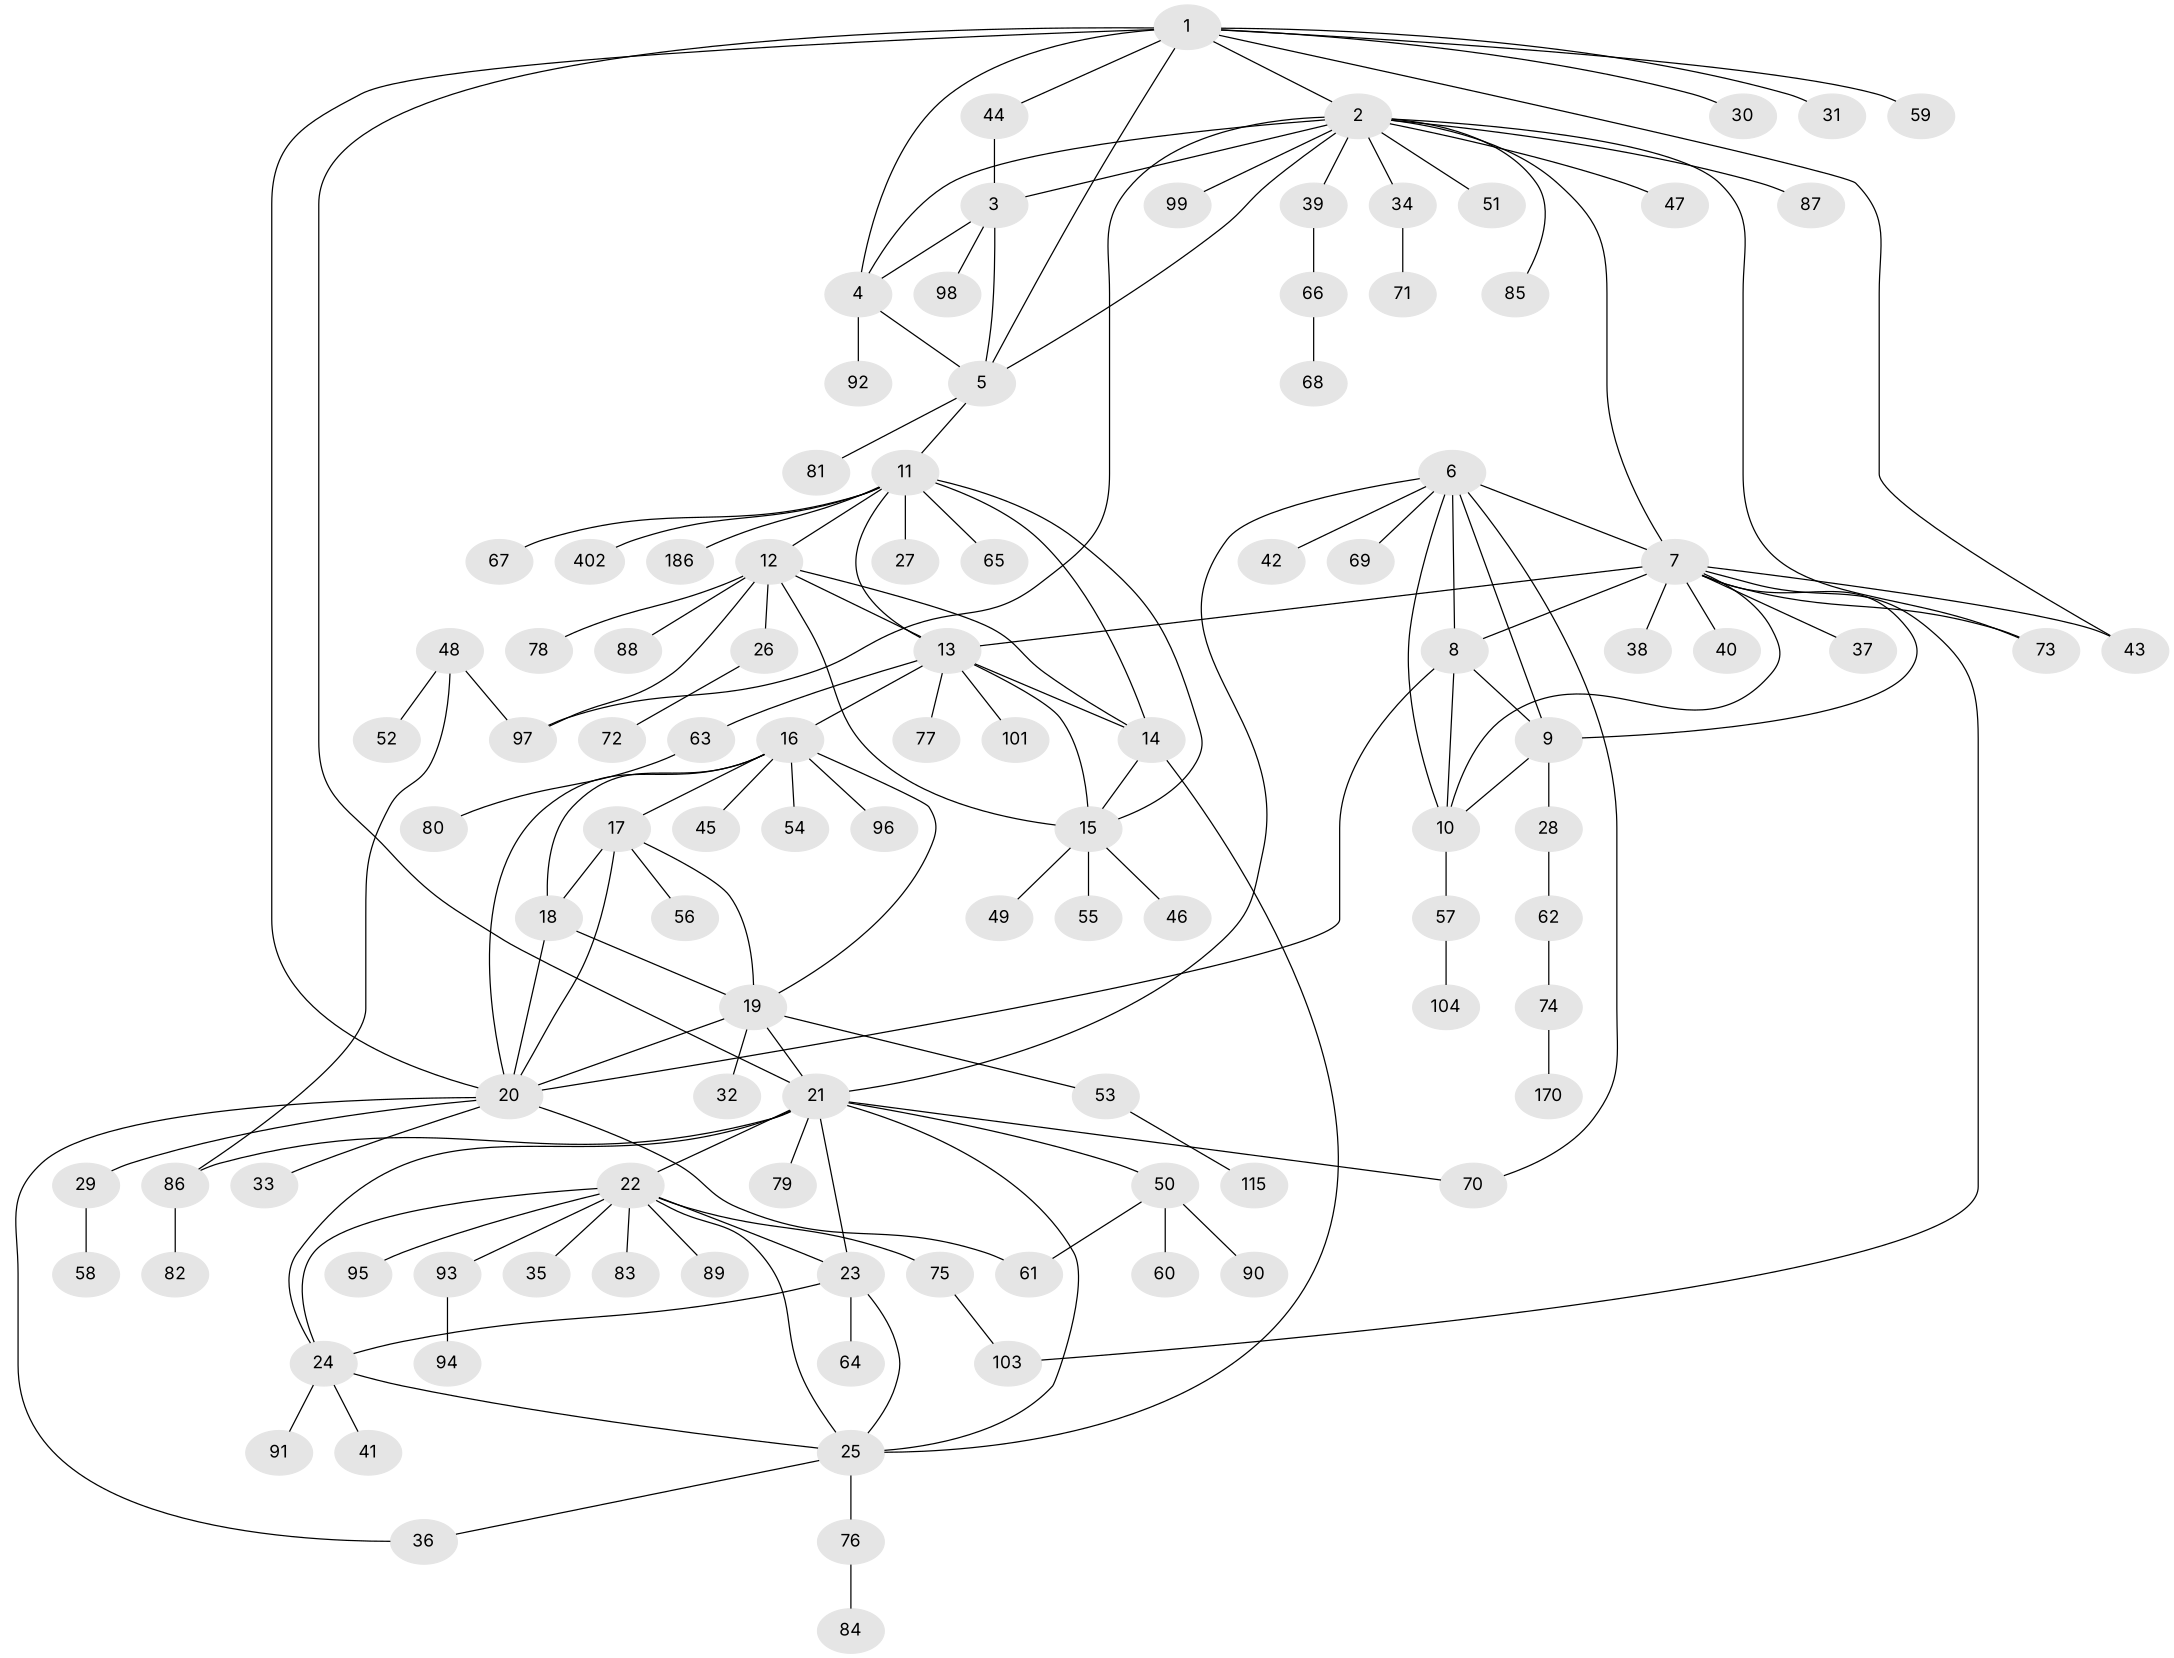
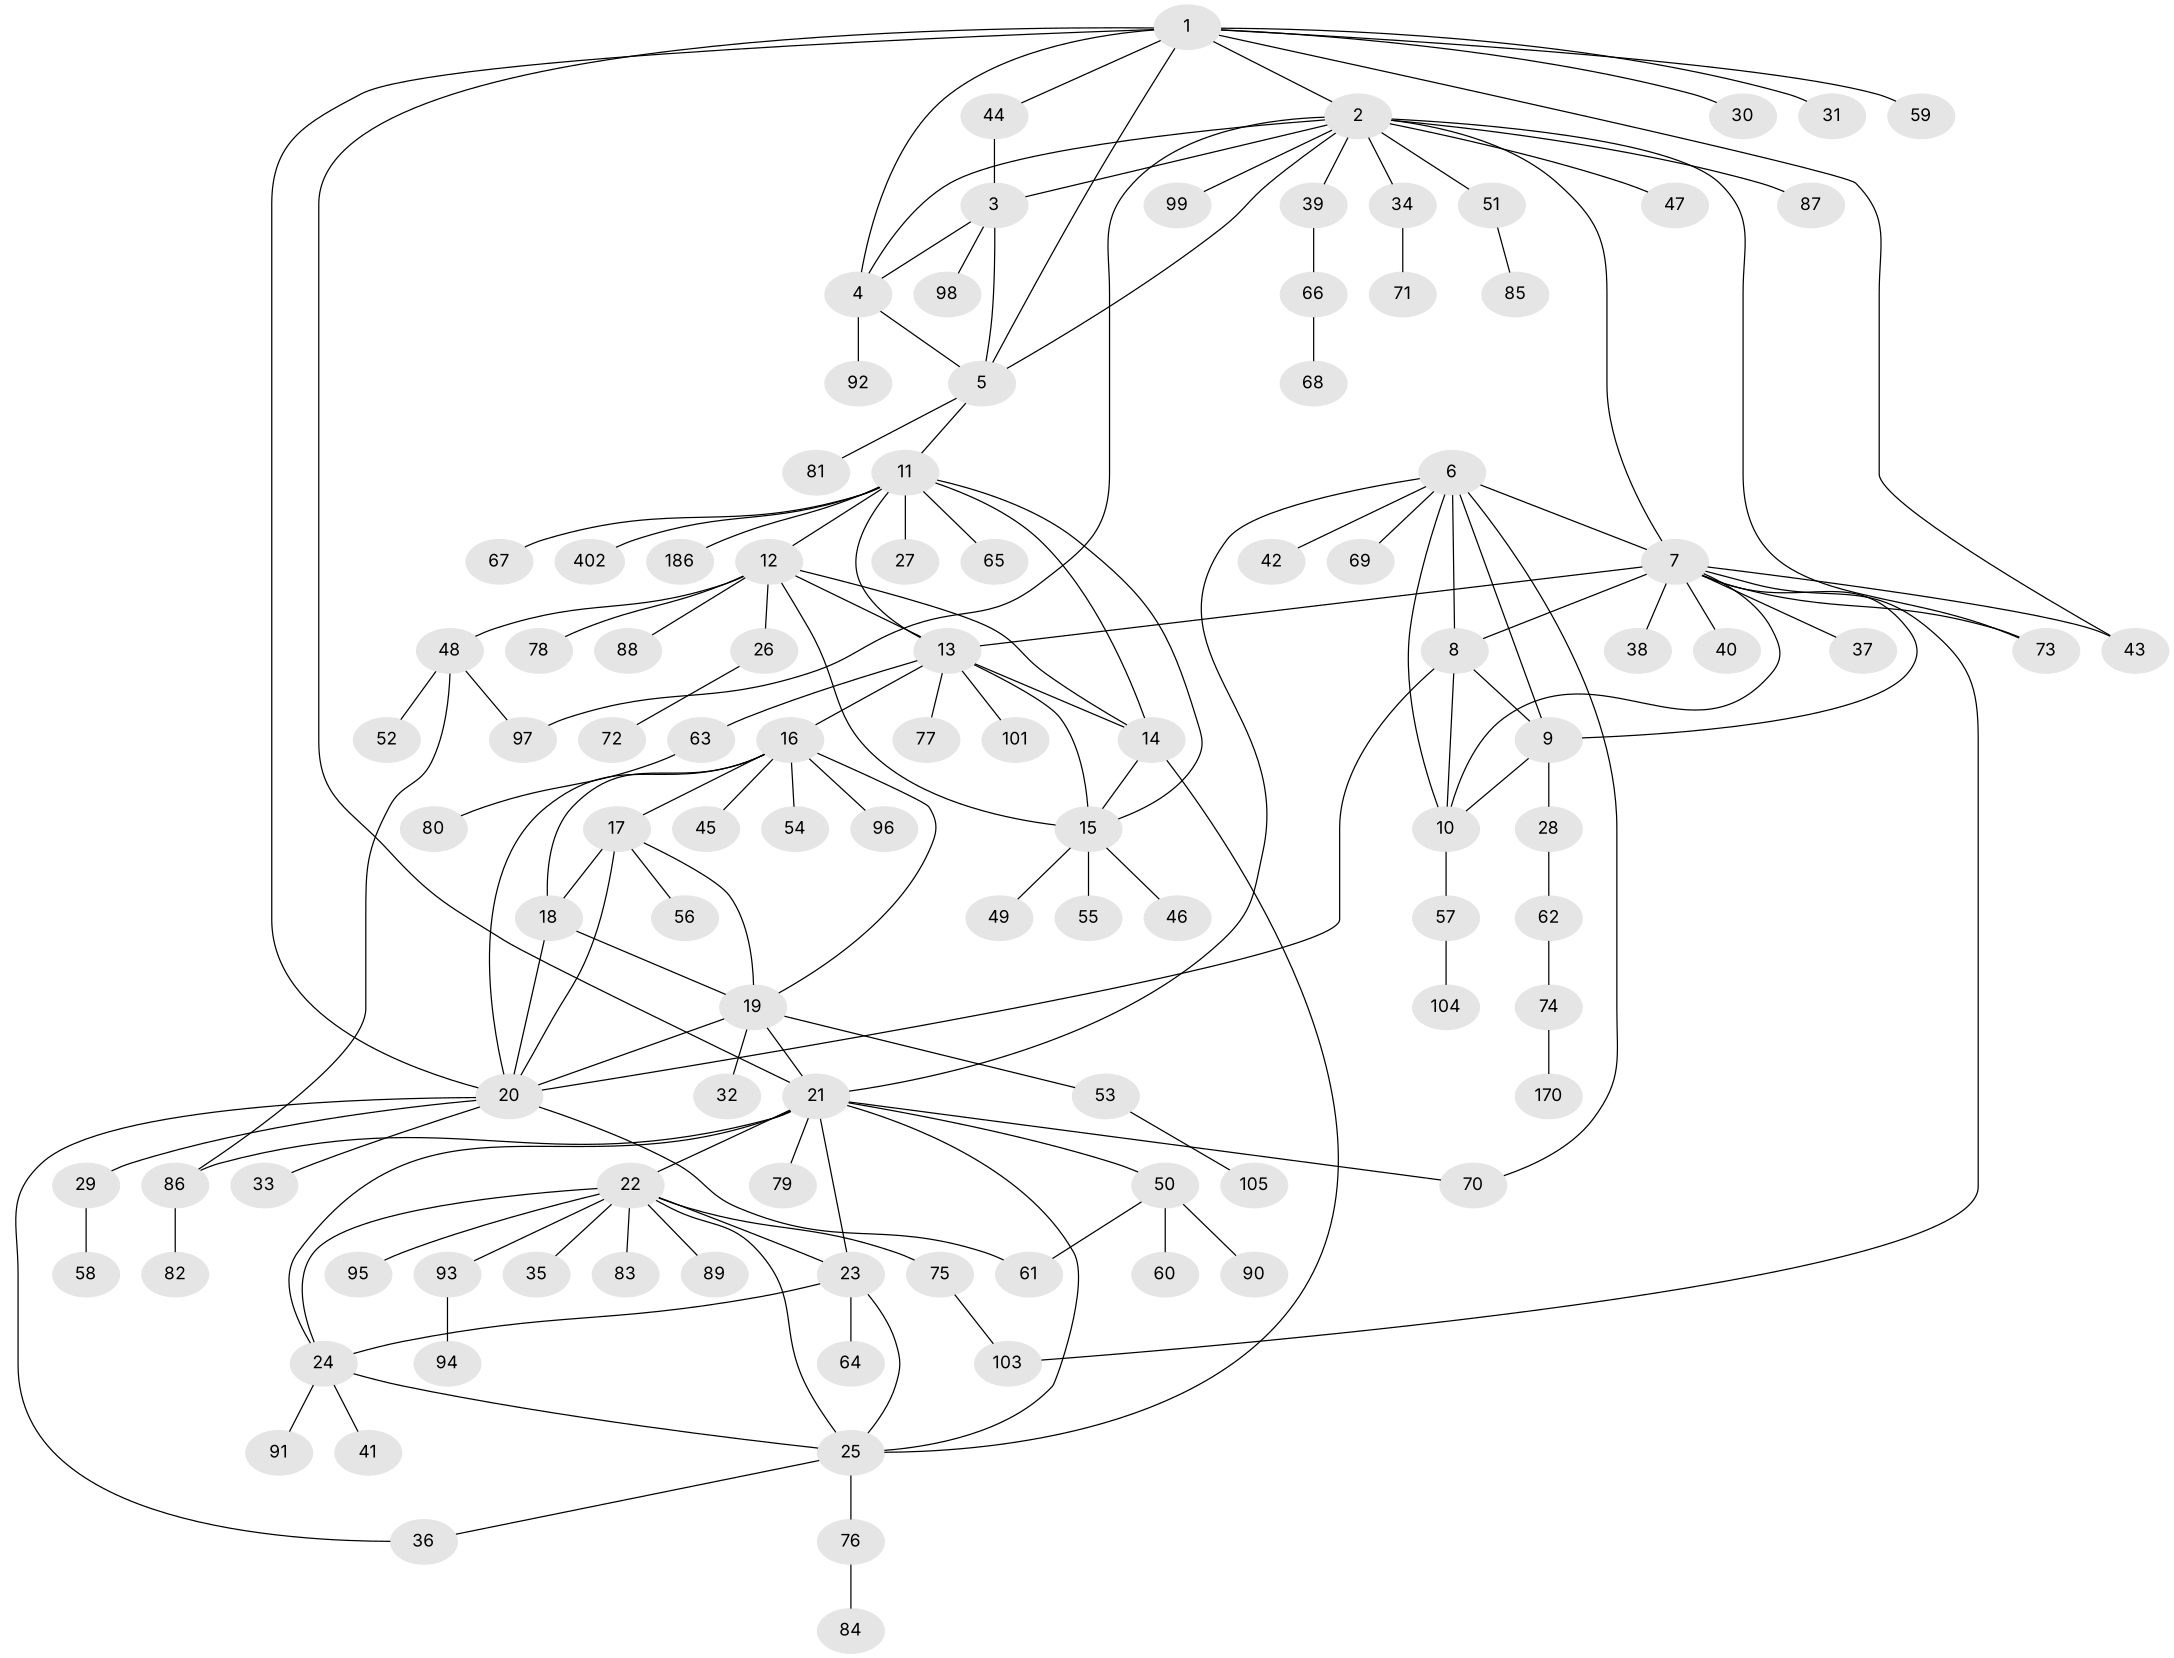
edge "2" -- "85": now "51" -- "85"
edge "12" -- "97": now "12" -- "48"
node "115": label "115" -> "105"
